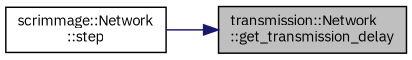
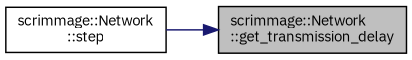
node "transmission::Network ::get_transmission_delay": label "transmission::Network ::get_transmission_delay" -> "scrimmage::Network ::get_transmission_delay"
